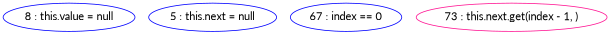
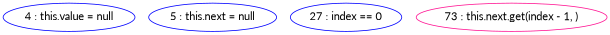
node "8 : this.value = null": label "8 : this.value = null" -> "4 : this.value = null"
node "67 : index == 0": label "67 : index == 0" -> "27 : index == 0"
